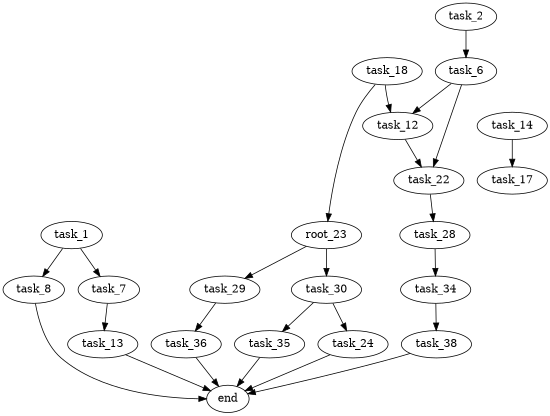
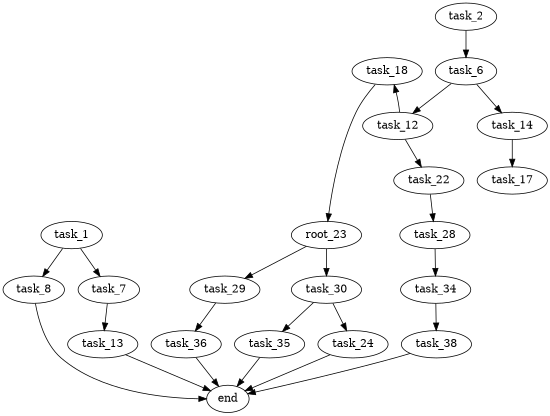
edge "task_18" -> "task_12": reversed
edge "task_6" -> "task_22": now "task_6" -> "task_14"
